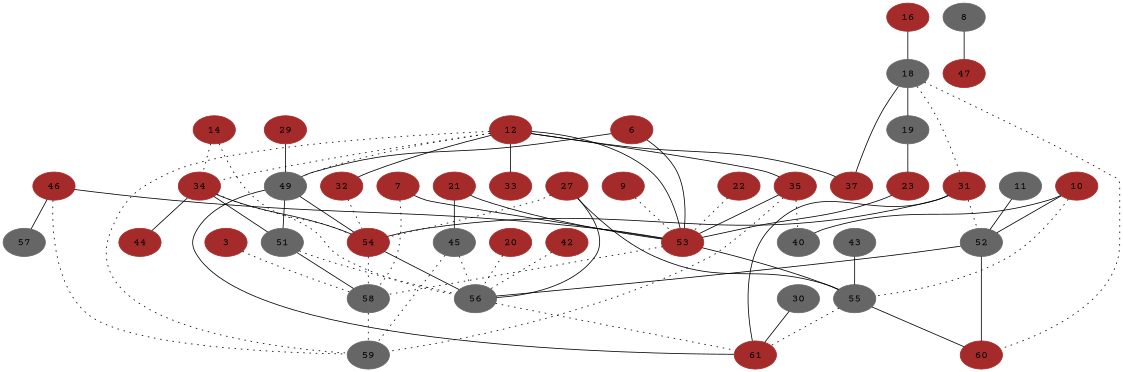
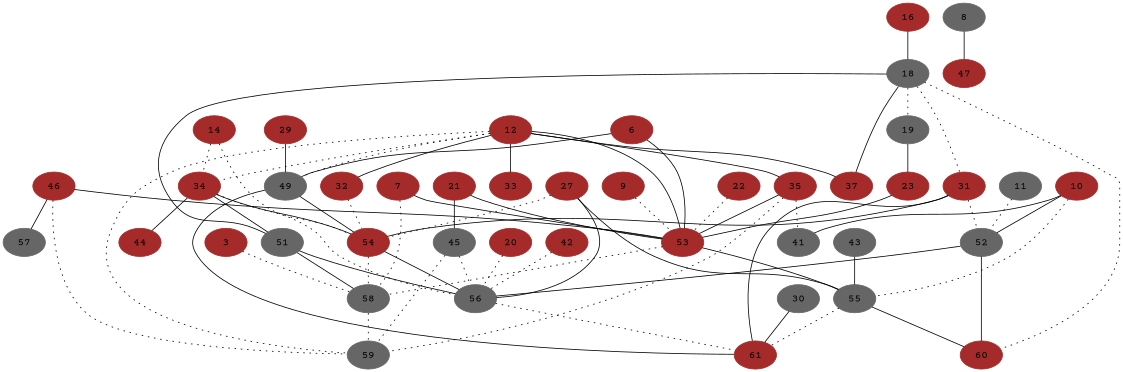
edge "18" -- "19": style solid -> dotted
edge "11" -- "52": style solid -> dotted
edge "49" -- "51": now "18" -- "51"
node "40": label "40" -> "41"
edge "51" -- "56": style dotted -> solid
